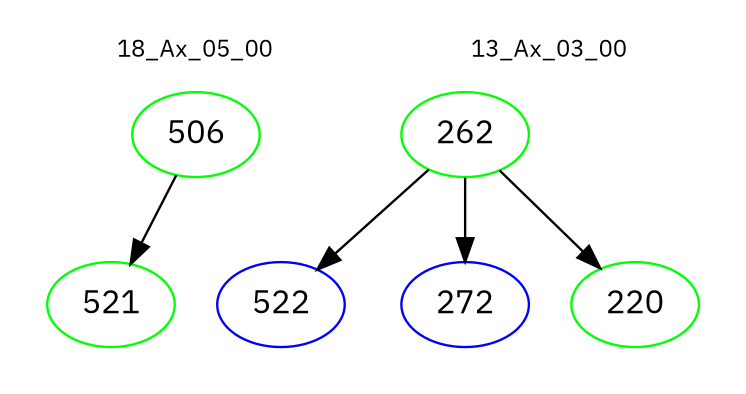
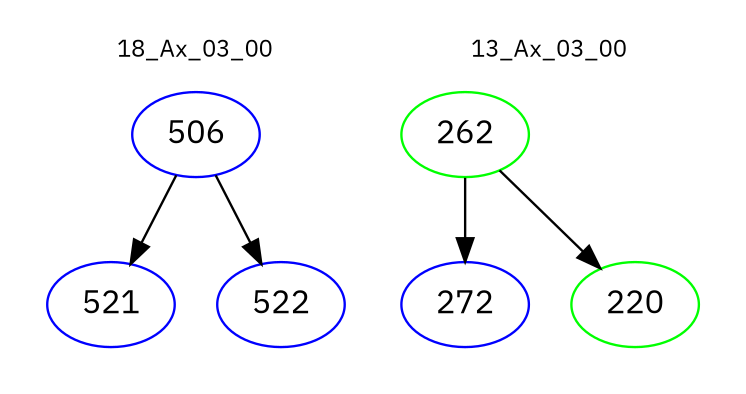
cluster "18_Ax_05_00": label "18_Ax_05_00" -> "18_Ax_03_00"
node "506": color green -> blue
edge "262" -> "522": now "506" -> "522"
node "521": color green -> blue
